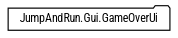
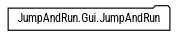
node "JumpAndRun.Gui.GameOverUi": label "JumpAndRun.Gui.GameOverUi" -> "JumpAndRun.Gui.JumpAndRun"
